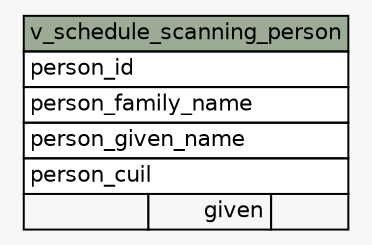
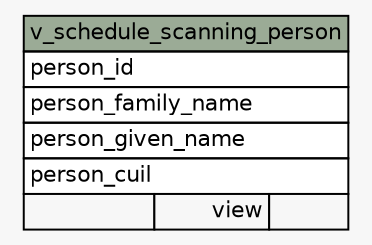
node "v_schedule_scanning_person": text "given" -> "view"
